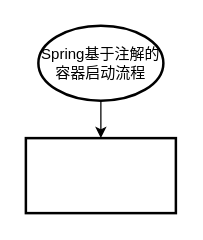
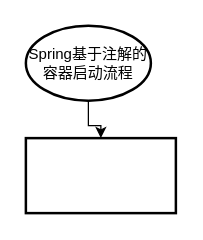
node "Spring基于注解的容器启动流程": moved (101, 63) -> (88, 63)
